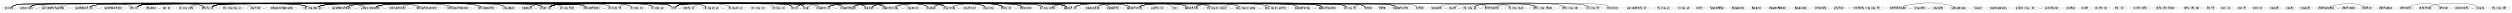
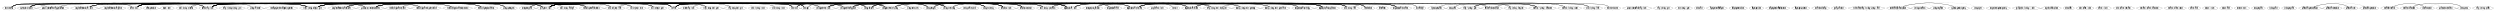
node "List.instance": removed
